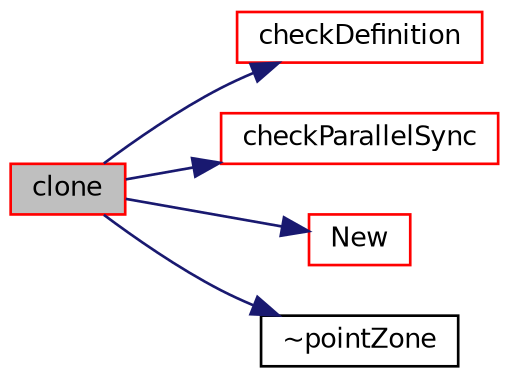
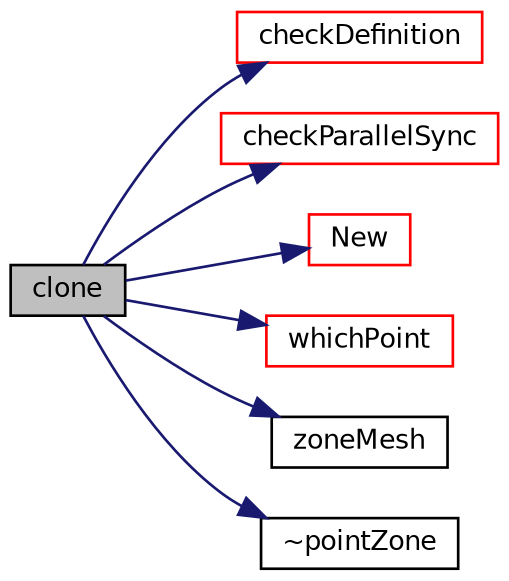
node "clone": color red -> black
node "whichPoint": added
node "zoneMesh": added
